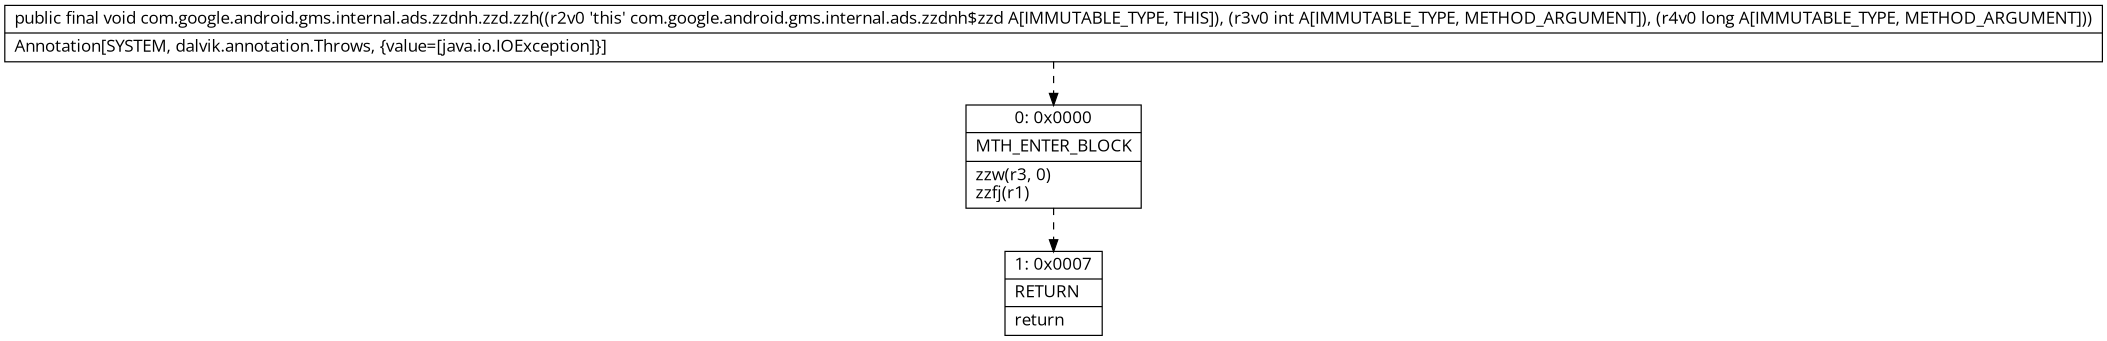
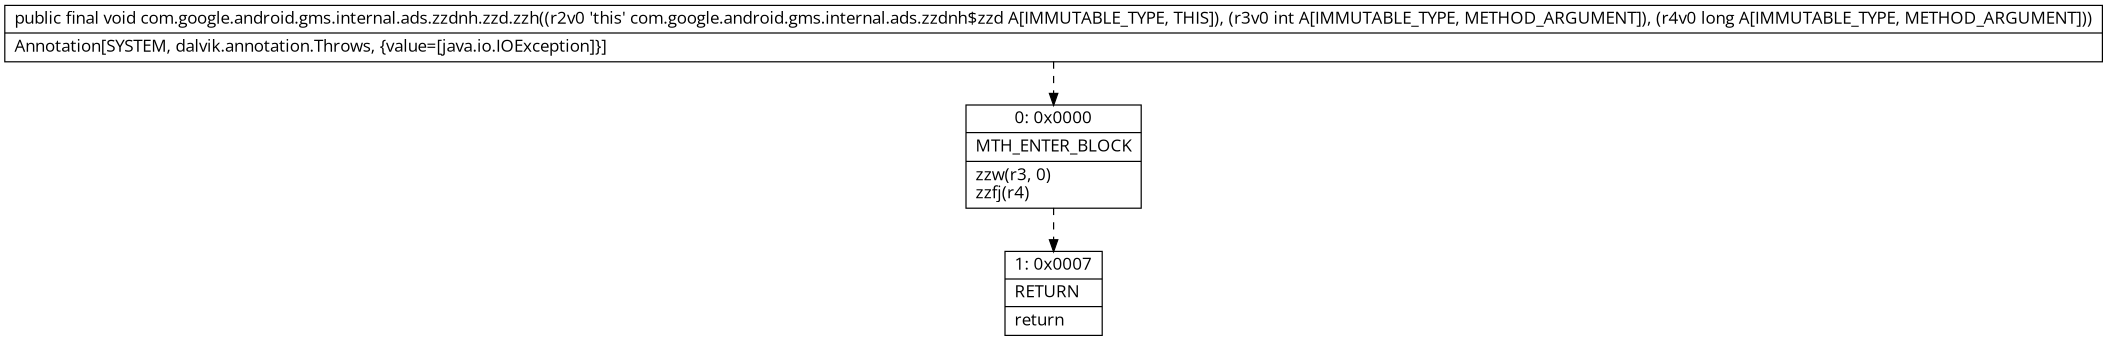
node "0: 0x0000": text "zzfj(r1)" -> "zzfj(r4)"
